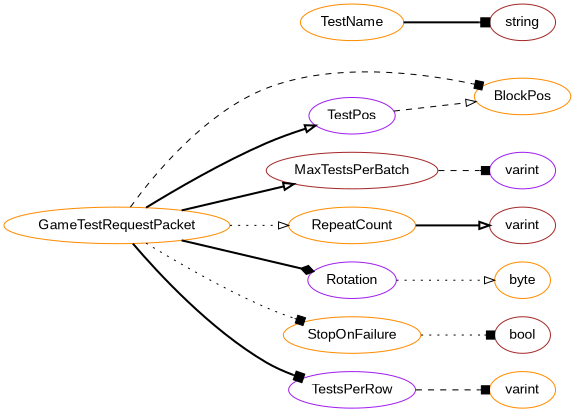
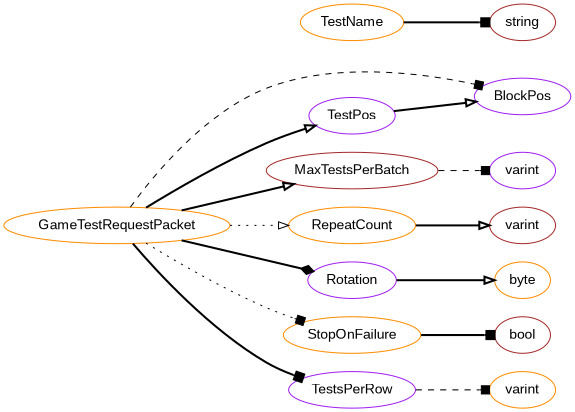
node "BlockPos": color darkorange -> purple
edge "TestPos" -> "BlockPos": style dashed -> bold
edge "Rotation" -> "byte": style dotted -> bold
edge "StopOnFailure" -> "bool": style dotted -> bold
